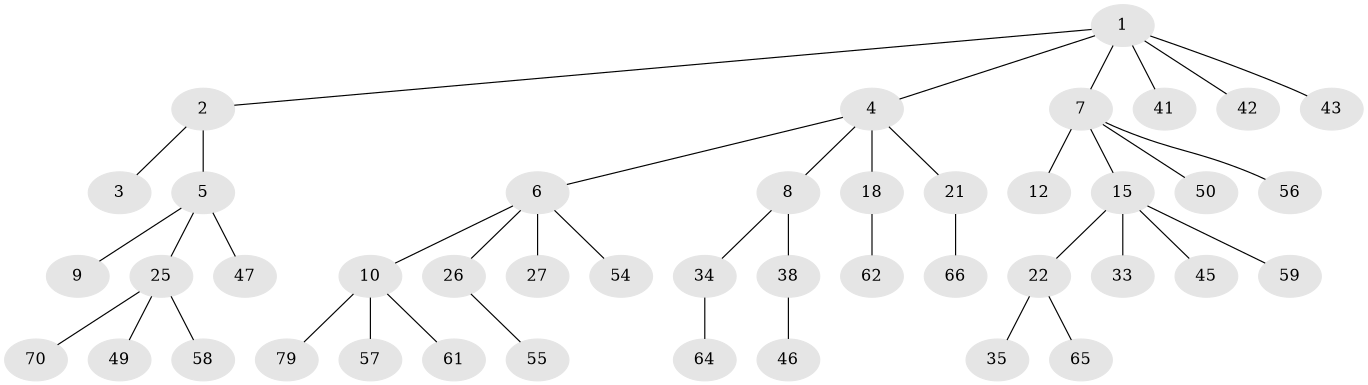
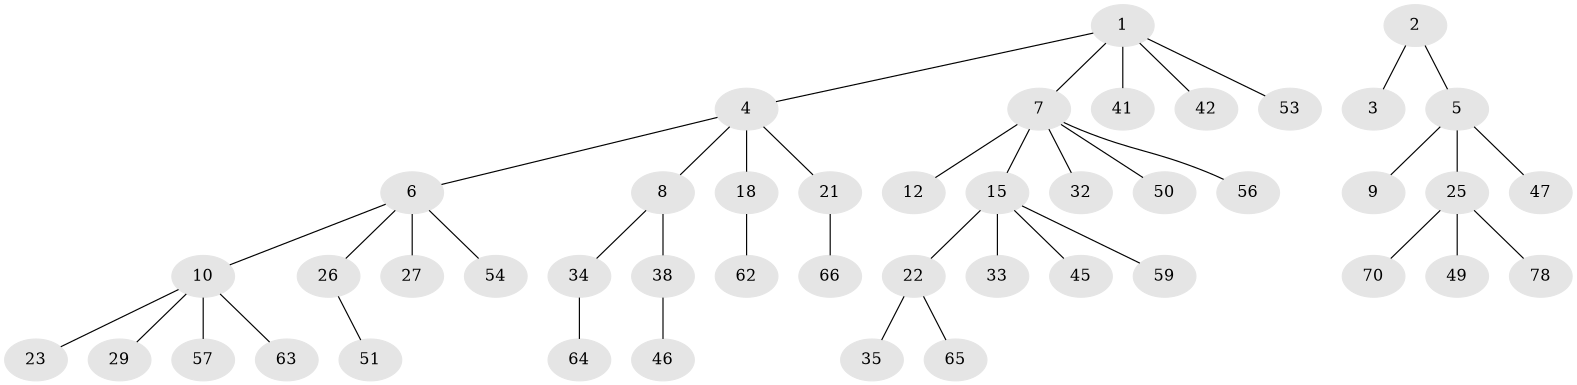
edge "1" -- "2": removed
node "43": label "43" -> "53"
node "32": added
node "23": added
node "58": label "58" -> "78"
node "79": label "79" -> "29"
node "61": label "61" -> "63"
node "55": label "55" -> "51"
